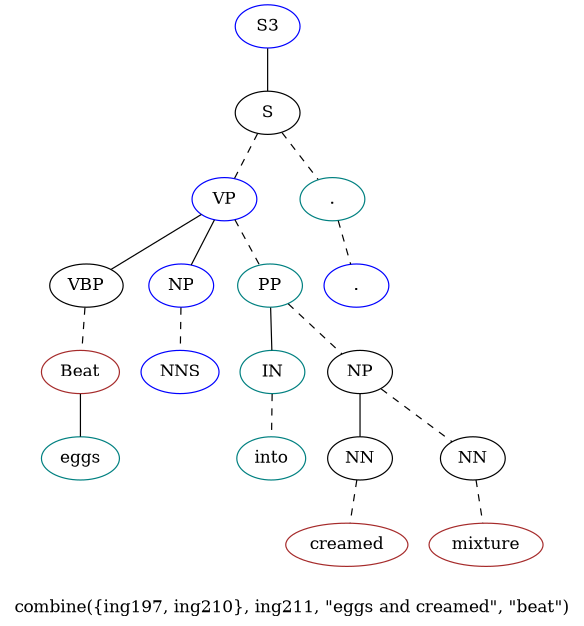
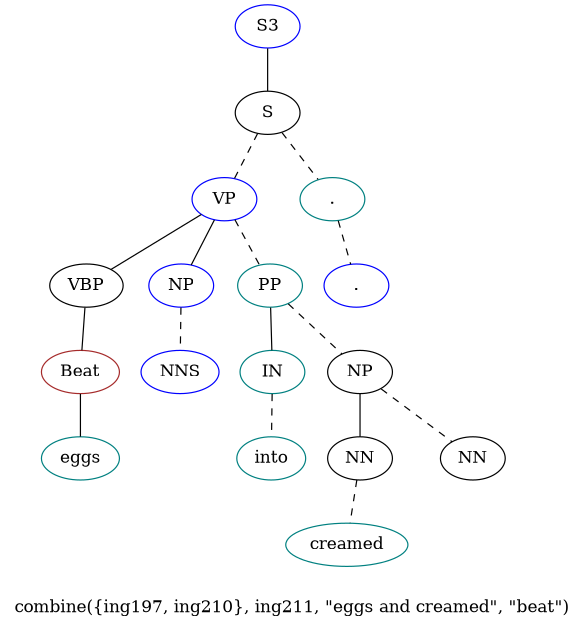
edge "VBP" -- "Beat": style dashed -> solid
node "creamed": color brown -> teal
node "mixture": removed
